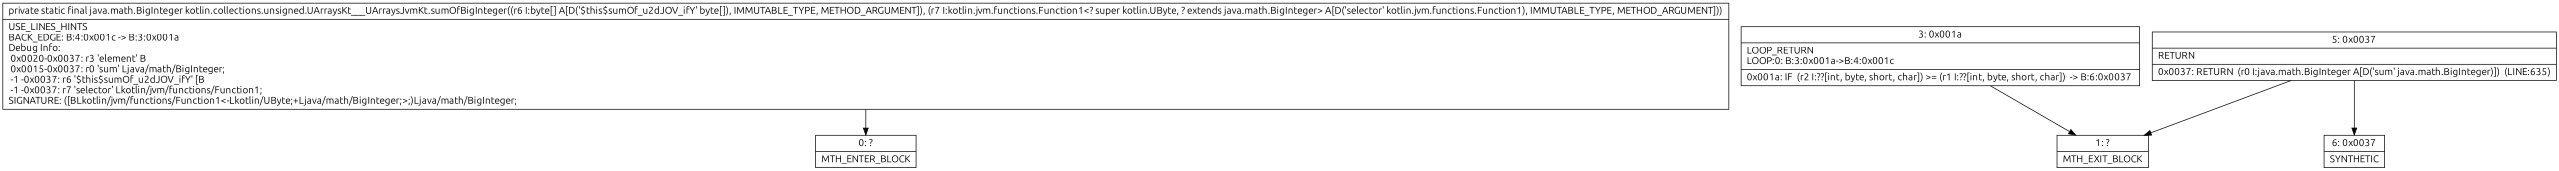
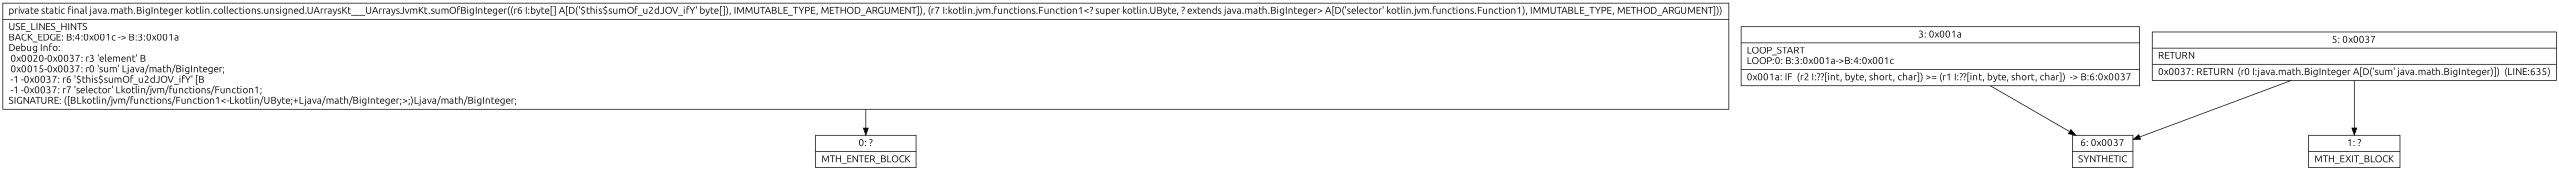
node "3: 0x001a": text "LOOP_RETURN" -> "LOOP_START"
edge "3: 0x001a" -> "1: ?": now "3: 0x001a" -> "6: 0x0037"
